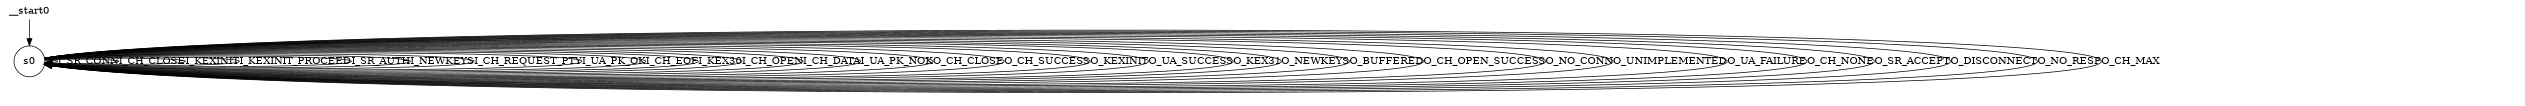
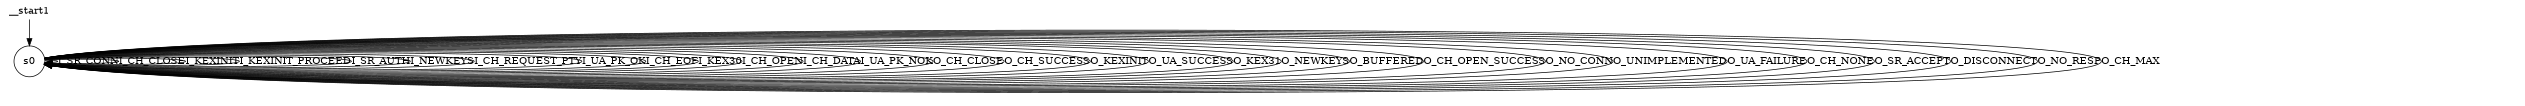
node "__start0": label "__start0" -> "__start1"
